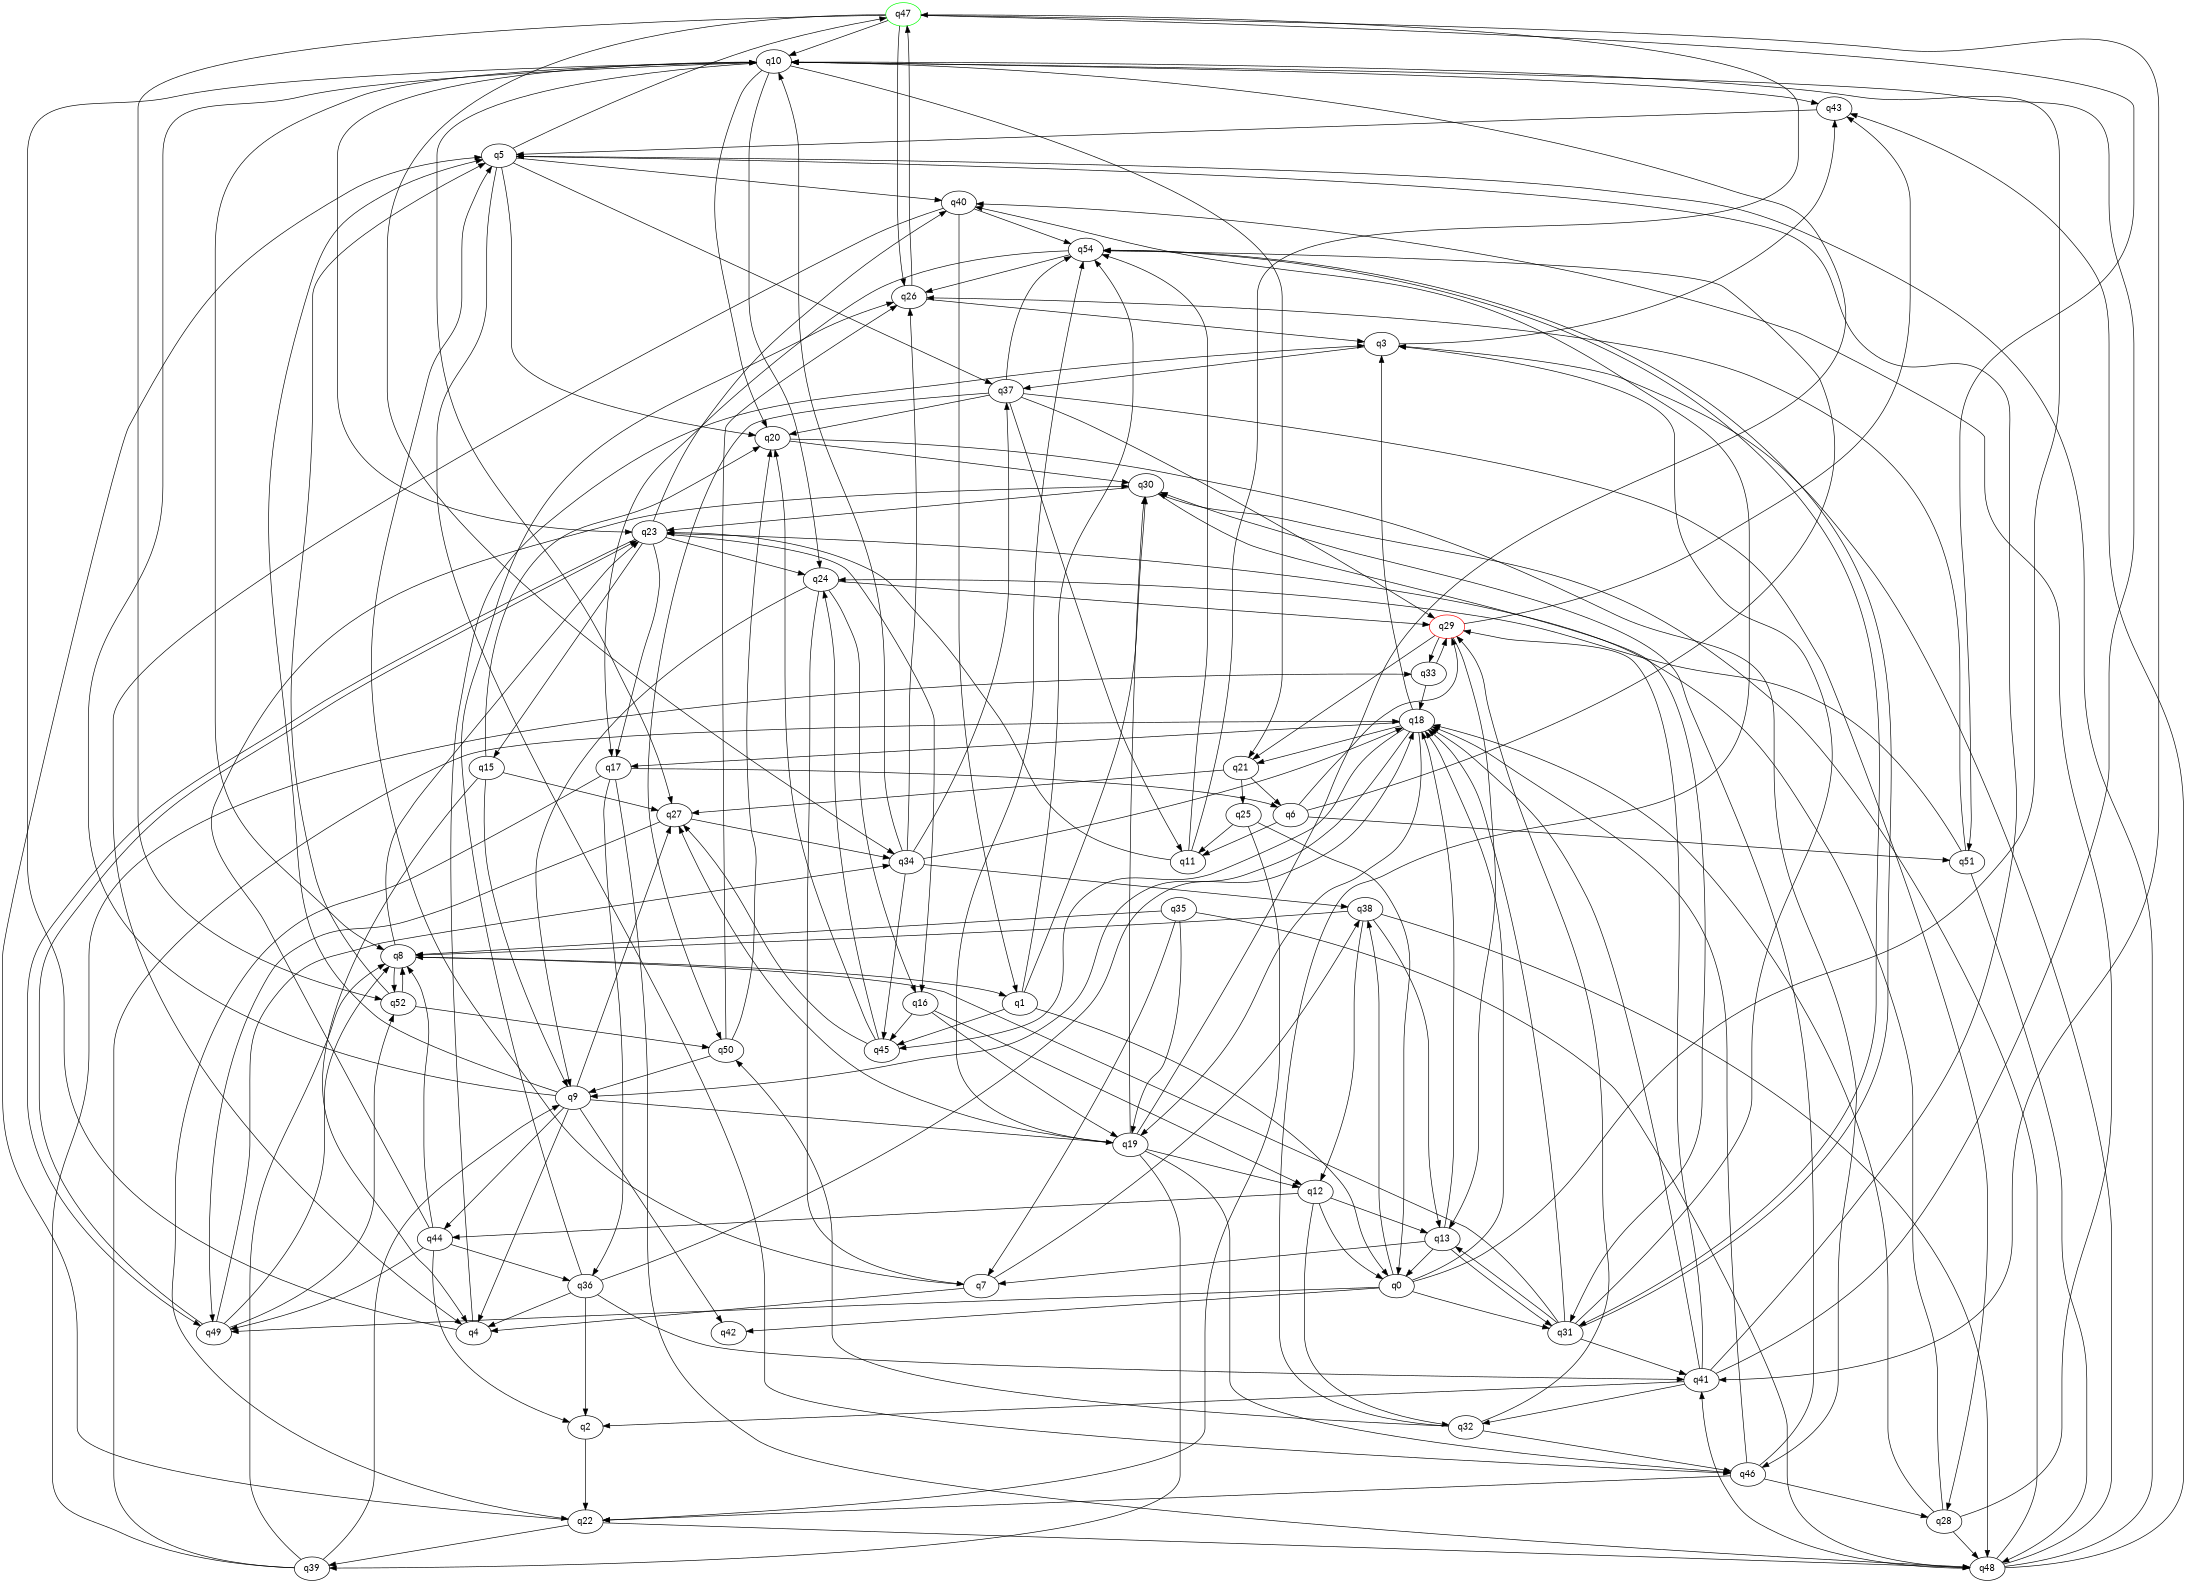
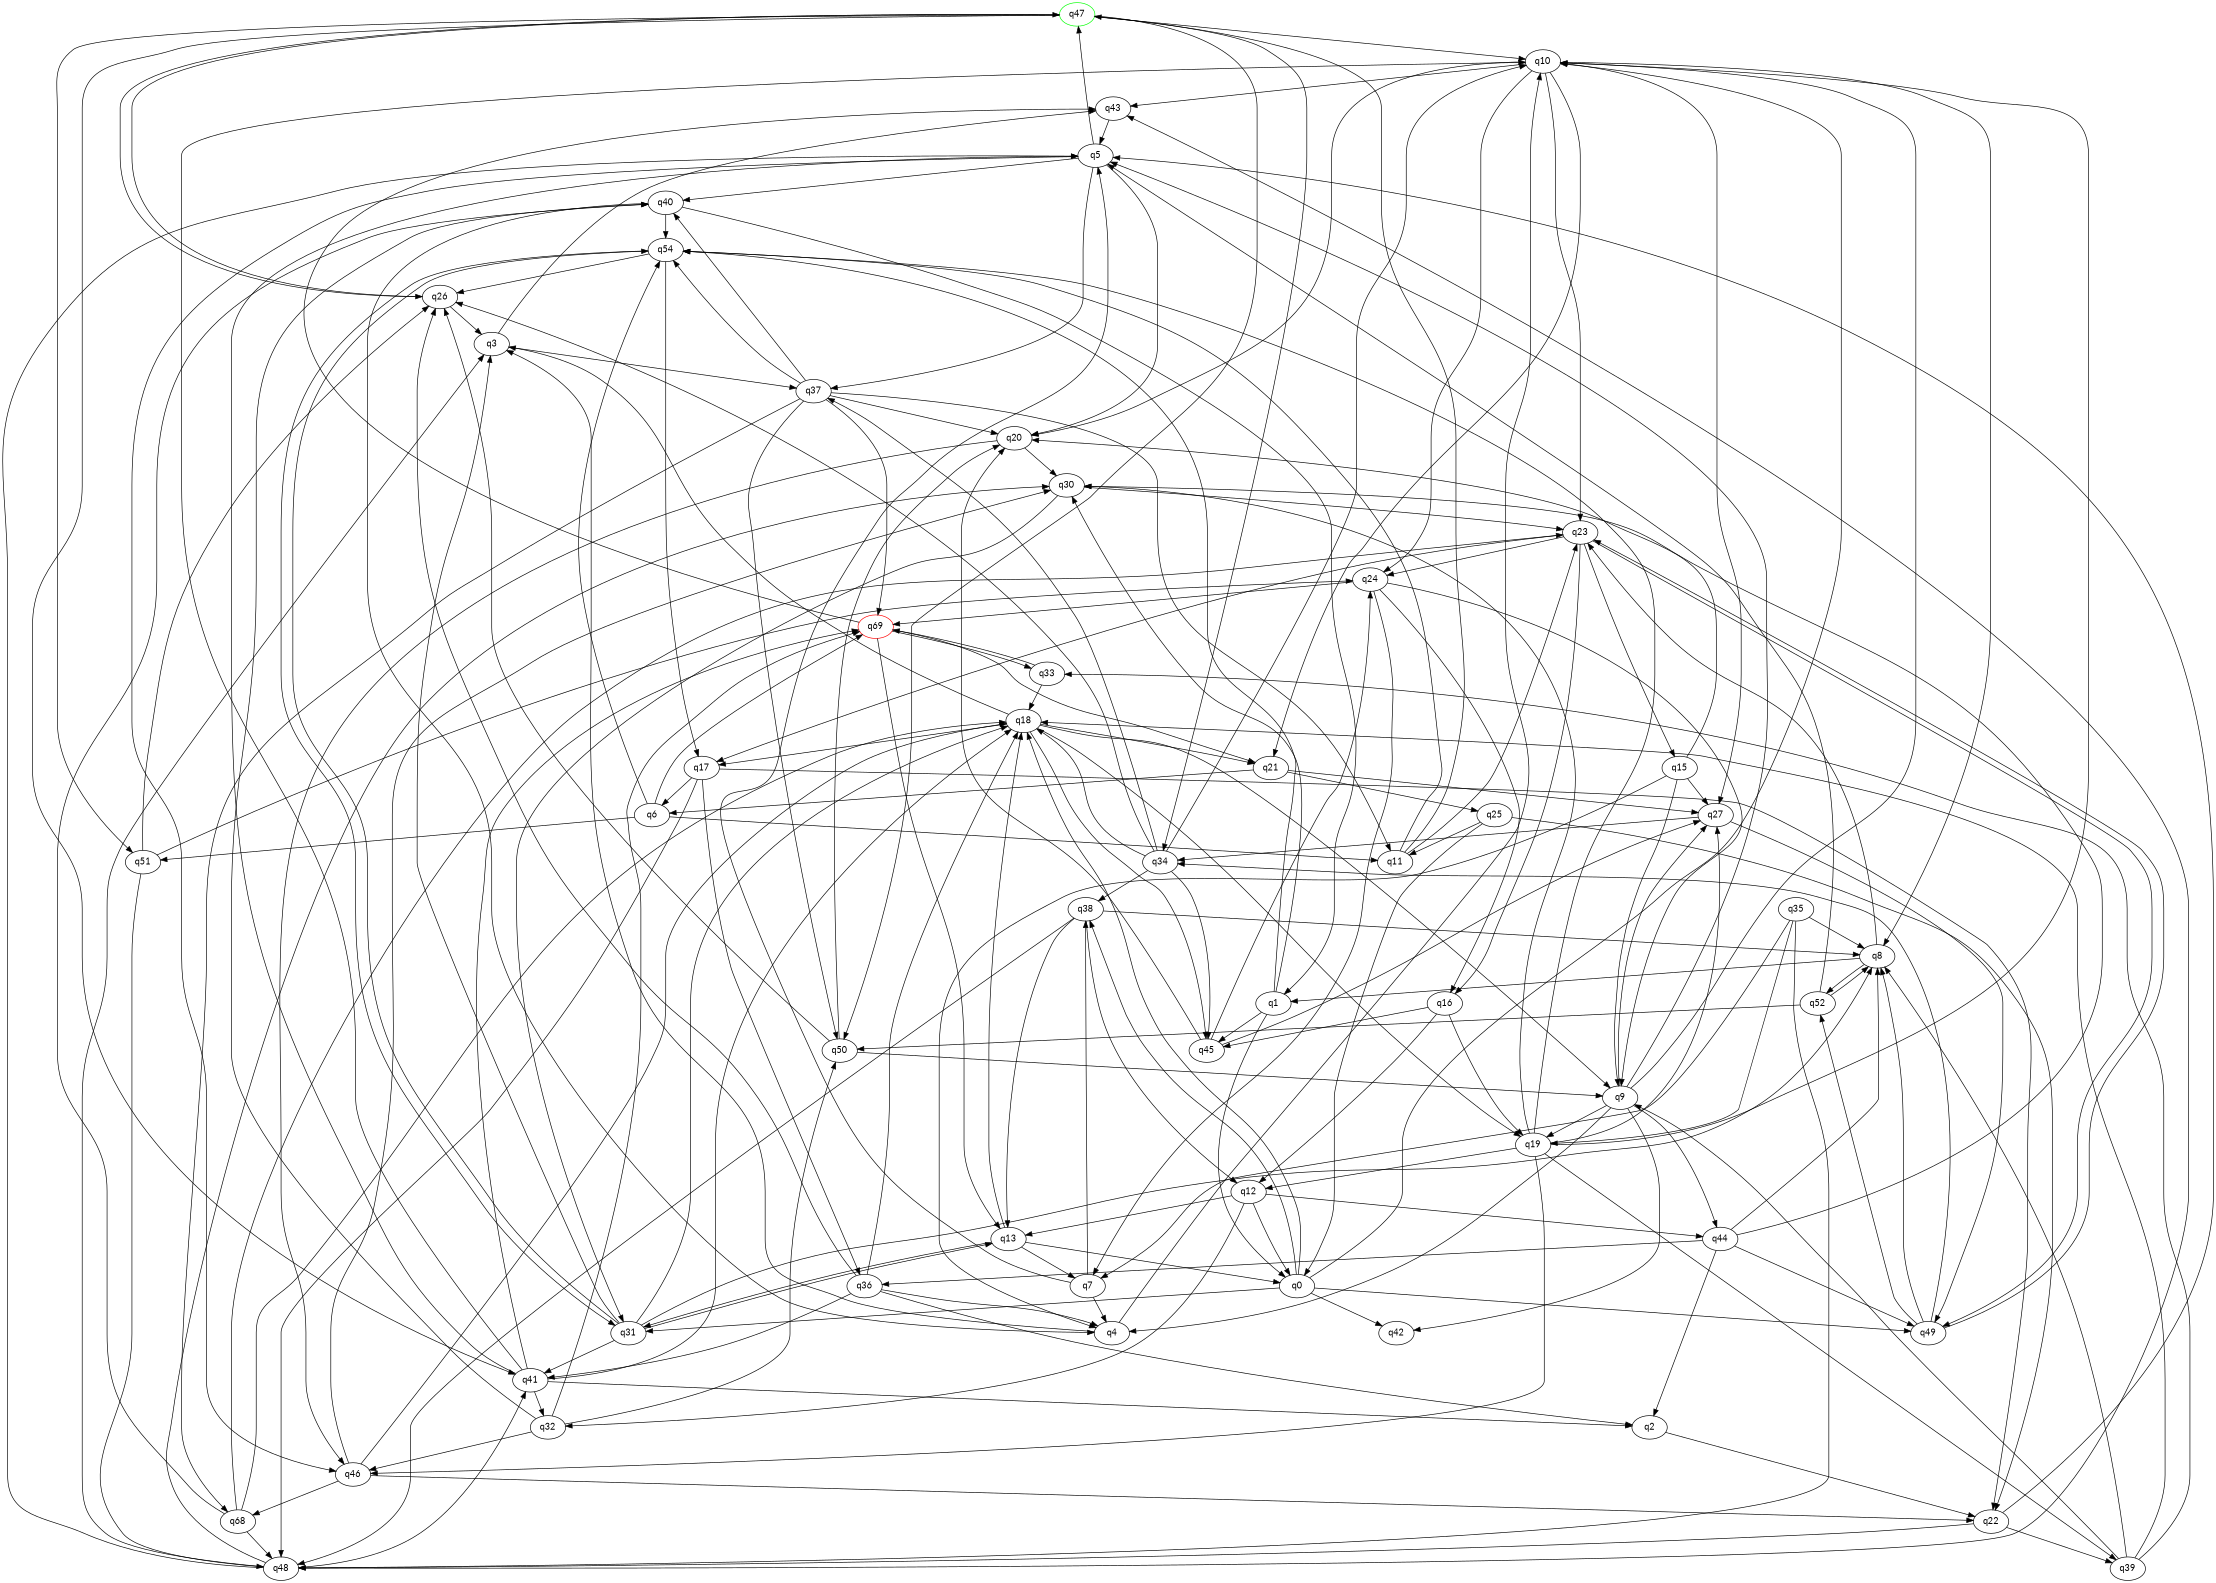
edge "q47" -> "q52": now "q47" -> "q50"
edge "q23" -> "q40": now "q37" -> "q40"
node "q29": label "q29" -> "q69"
node "q28": label "q28" -> "q68"
